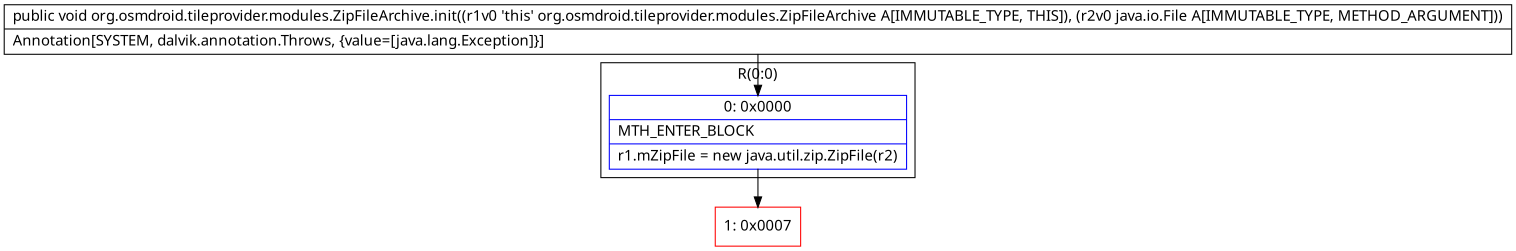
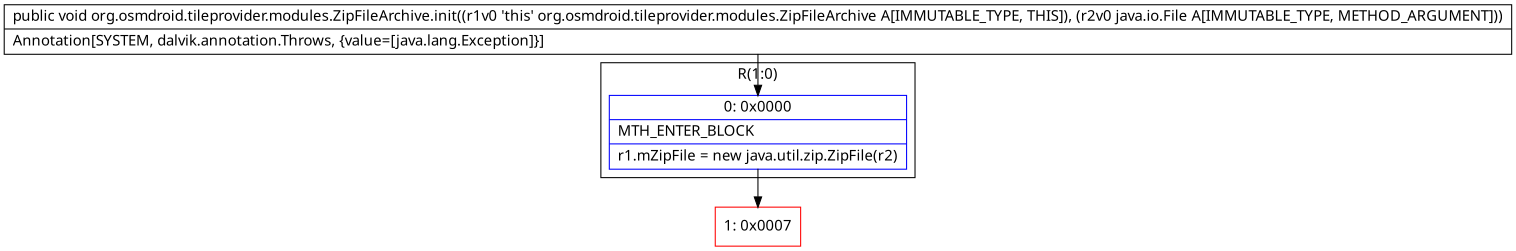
cluster "R(0:0)": label "R(0:0)" -> "R(1:0)"
